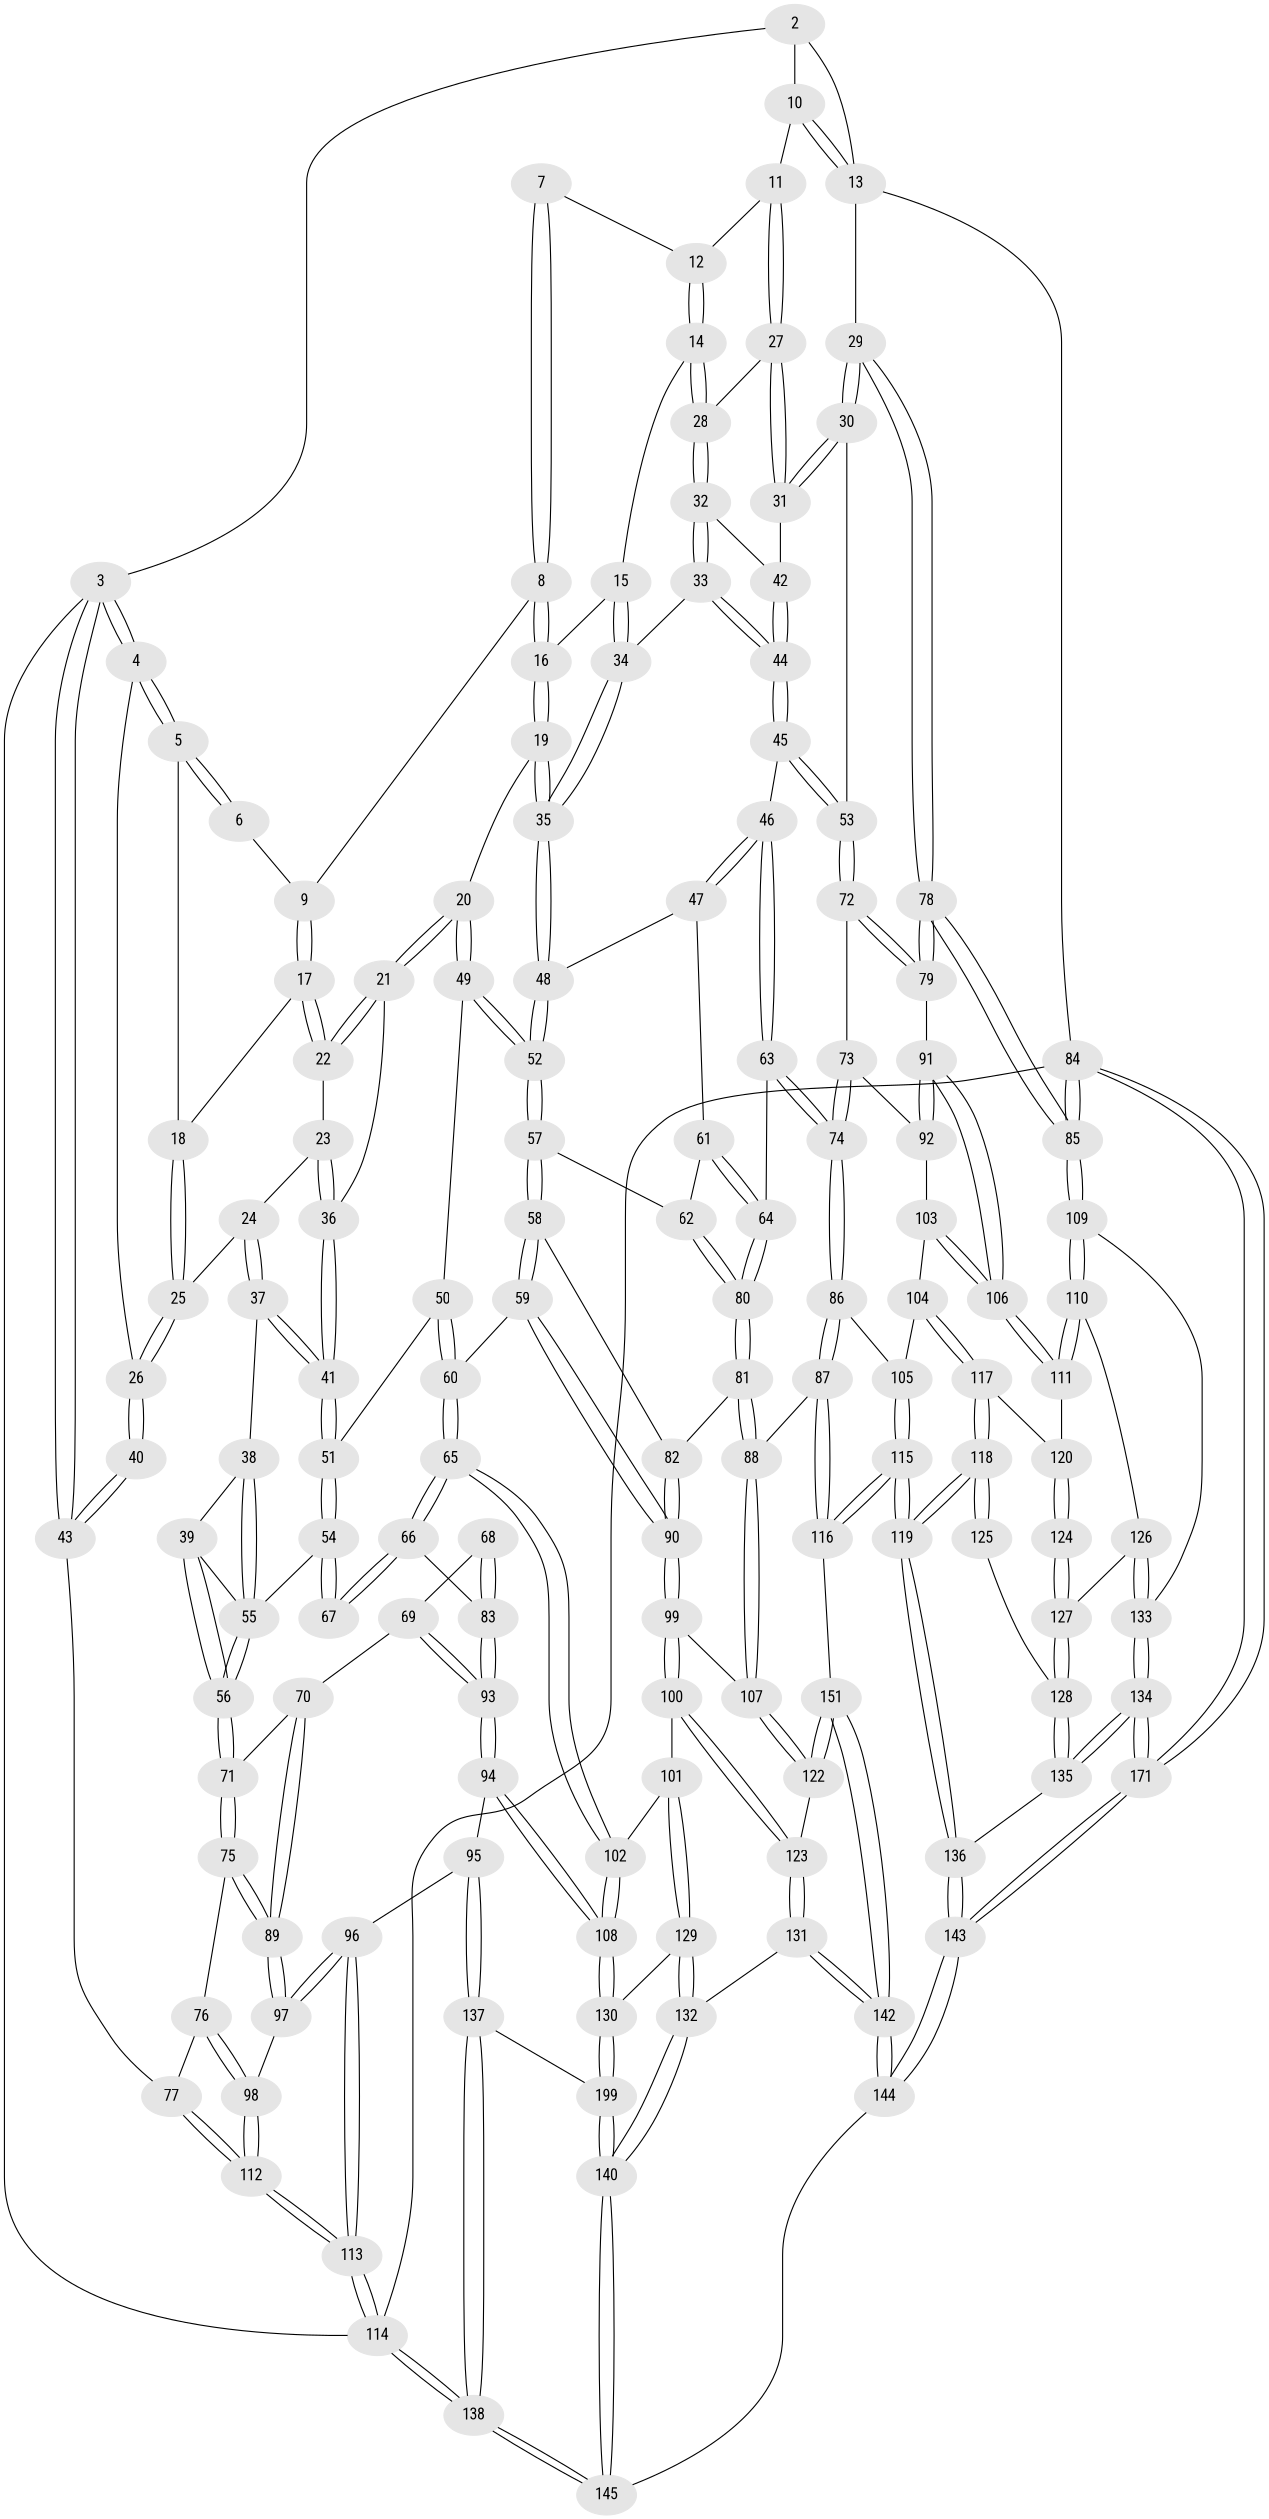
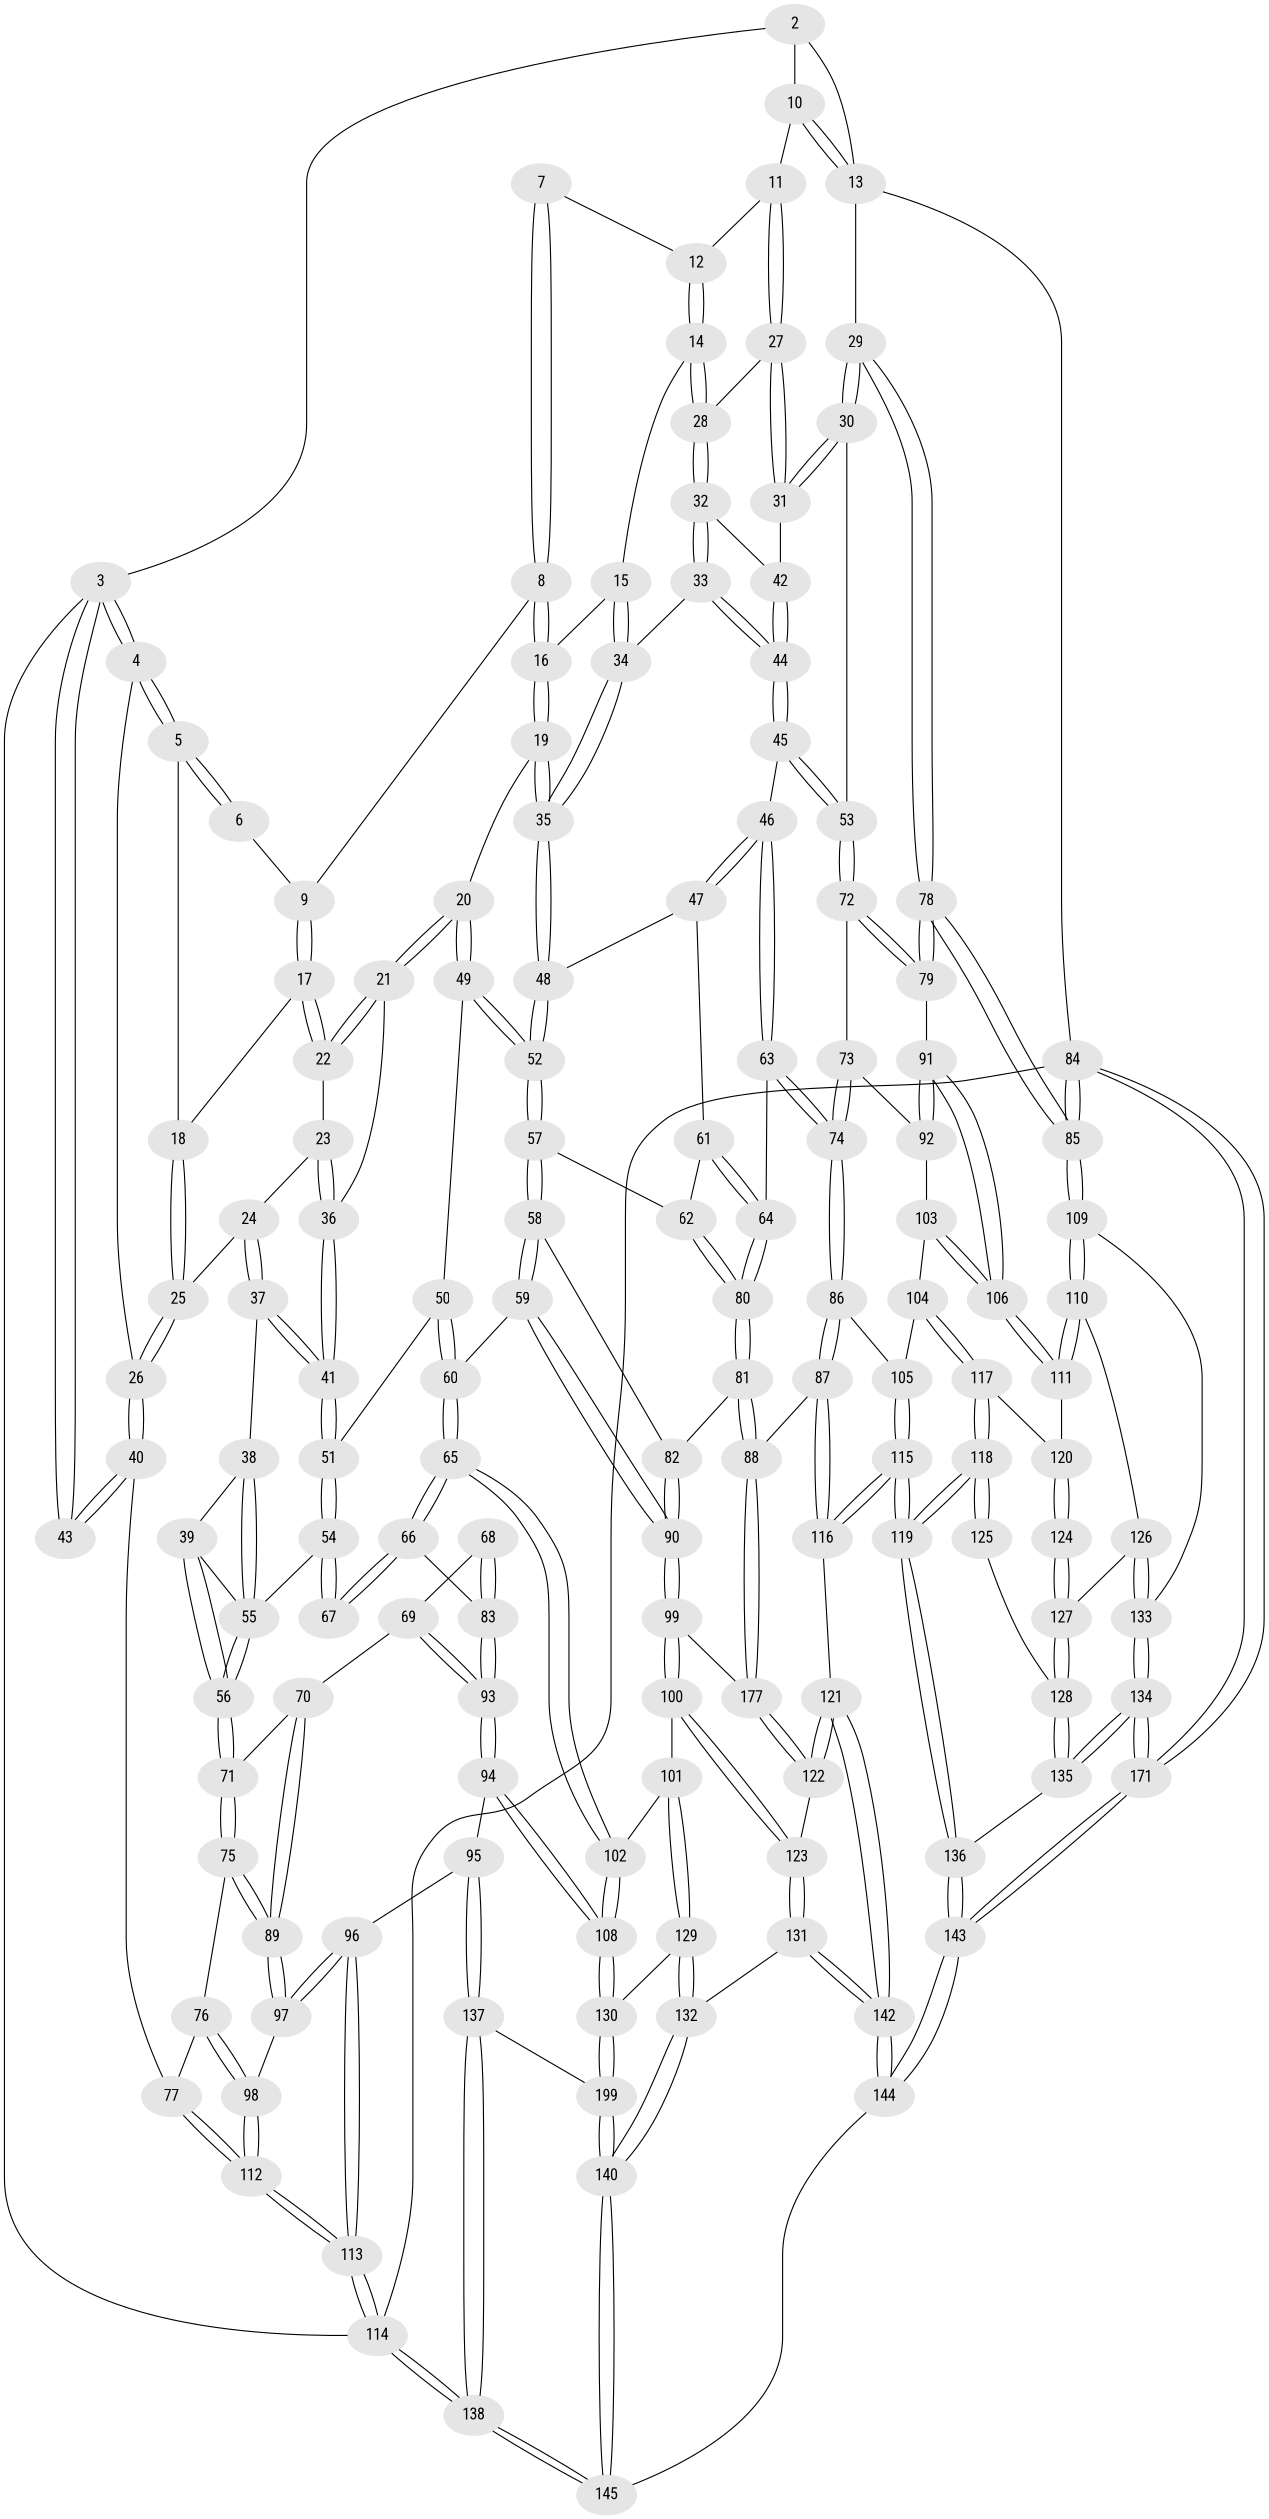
node "107": label "107" -> "177"
node "151": label "151" -> "121"
edge "43" -- "77": now "40" -- "77"
